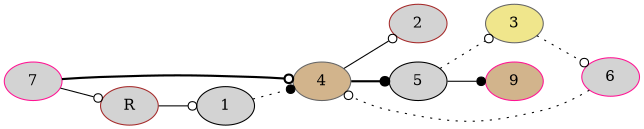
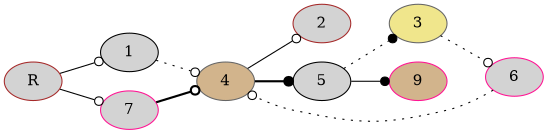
edge "5" -> "3": arrowhead odot -> dot
edge "7" -> "R": reversed
edge "1" -> "4": arrowhead dot -> odot
